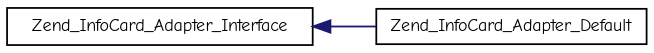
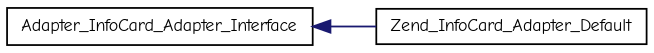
node "Zend_InfoCard_Adapter_Interface": label "Zend_InfoCard_Adapter_Interface" -> "Adapter_InfoCard_Adapter_Interface"
